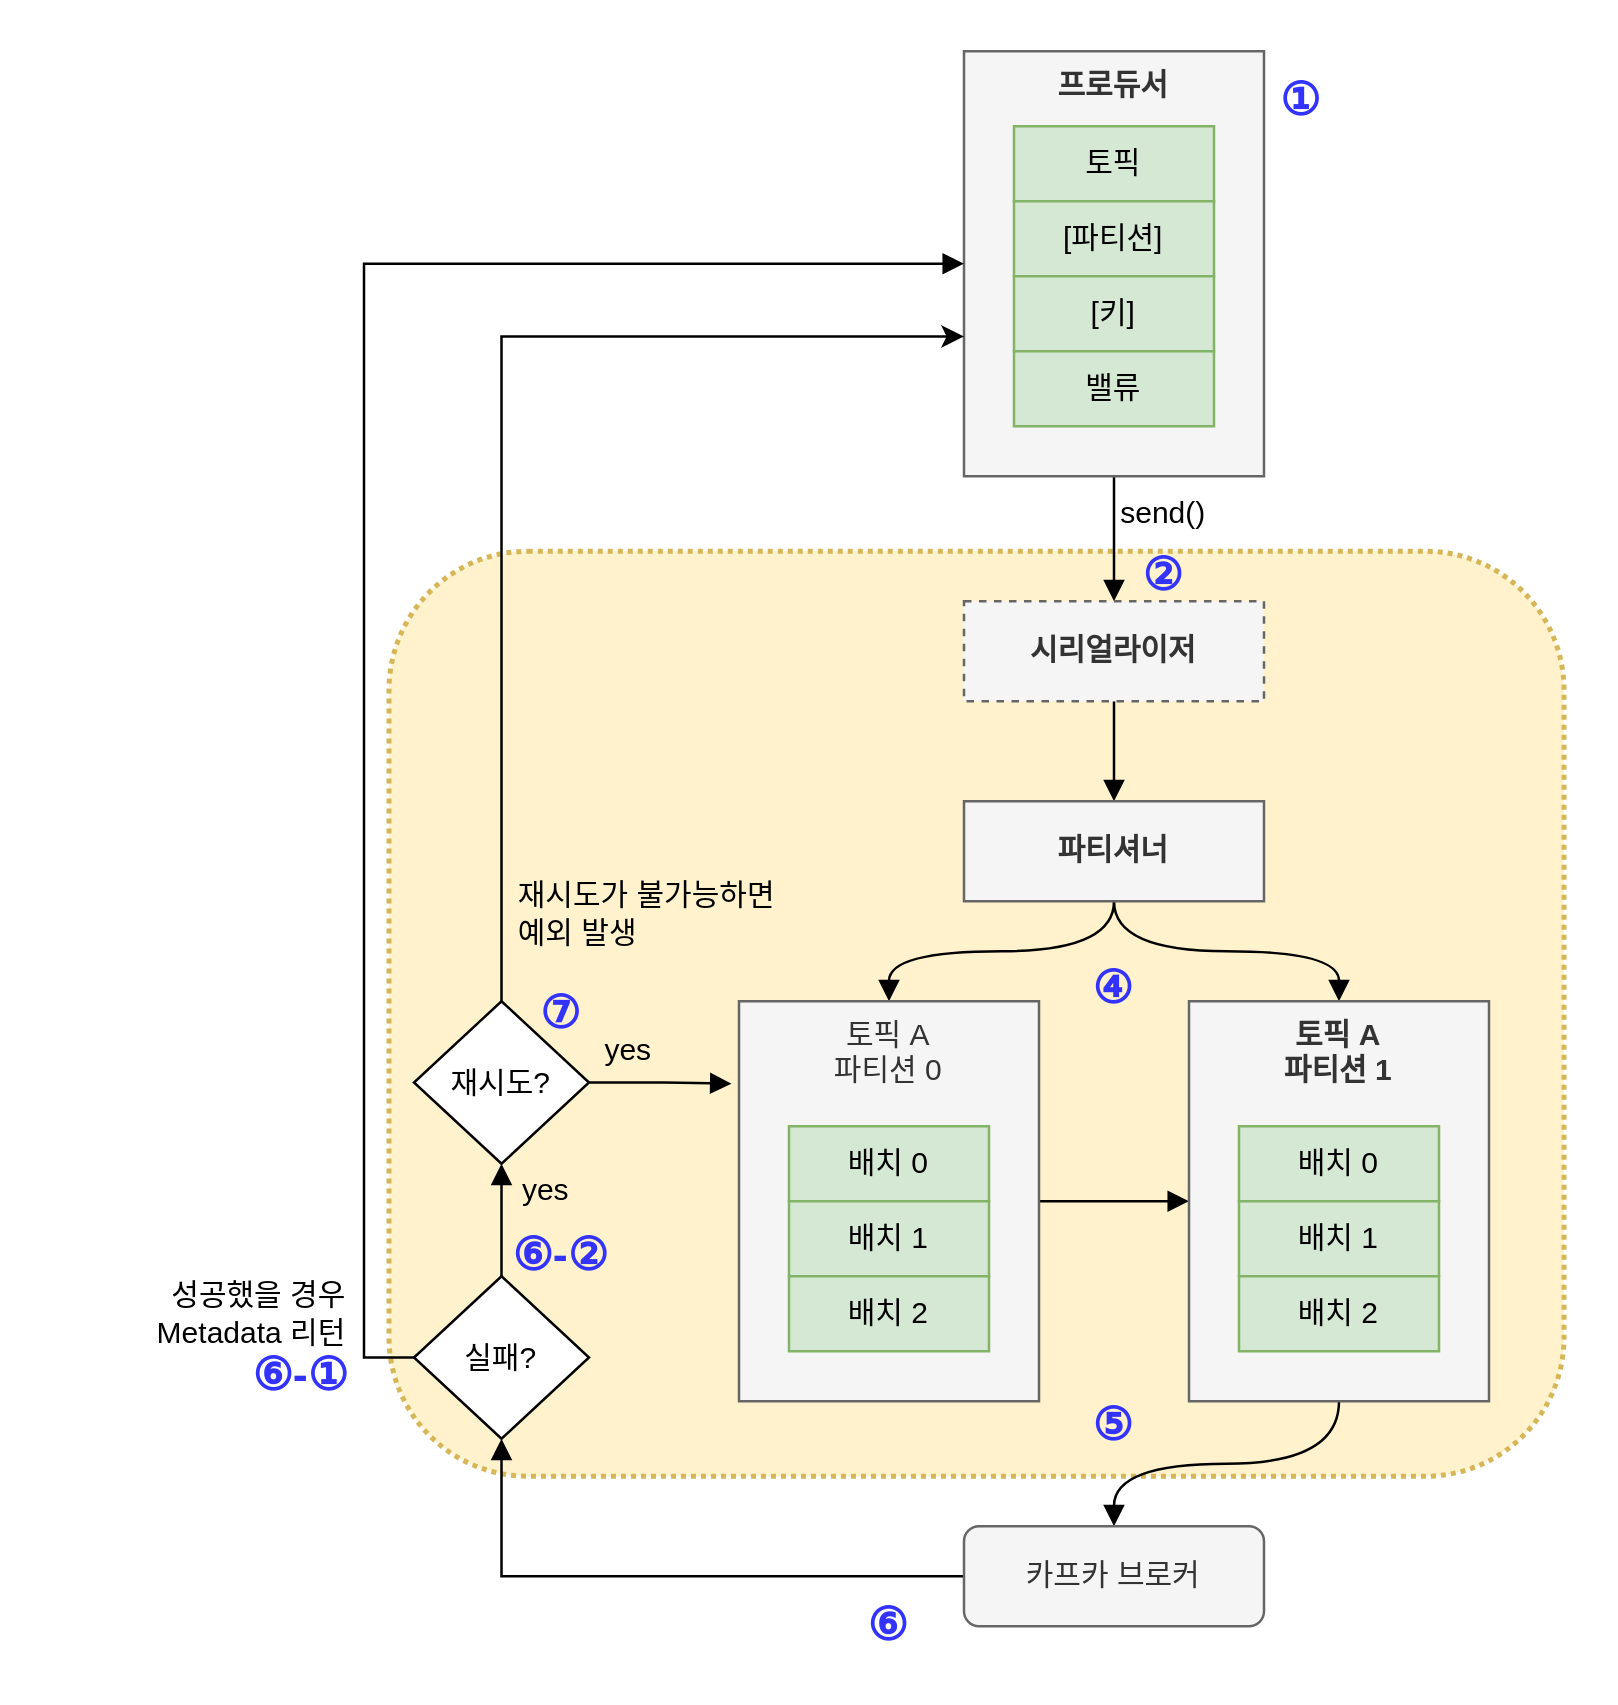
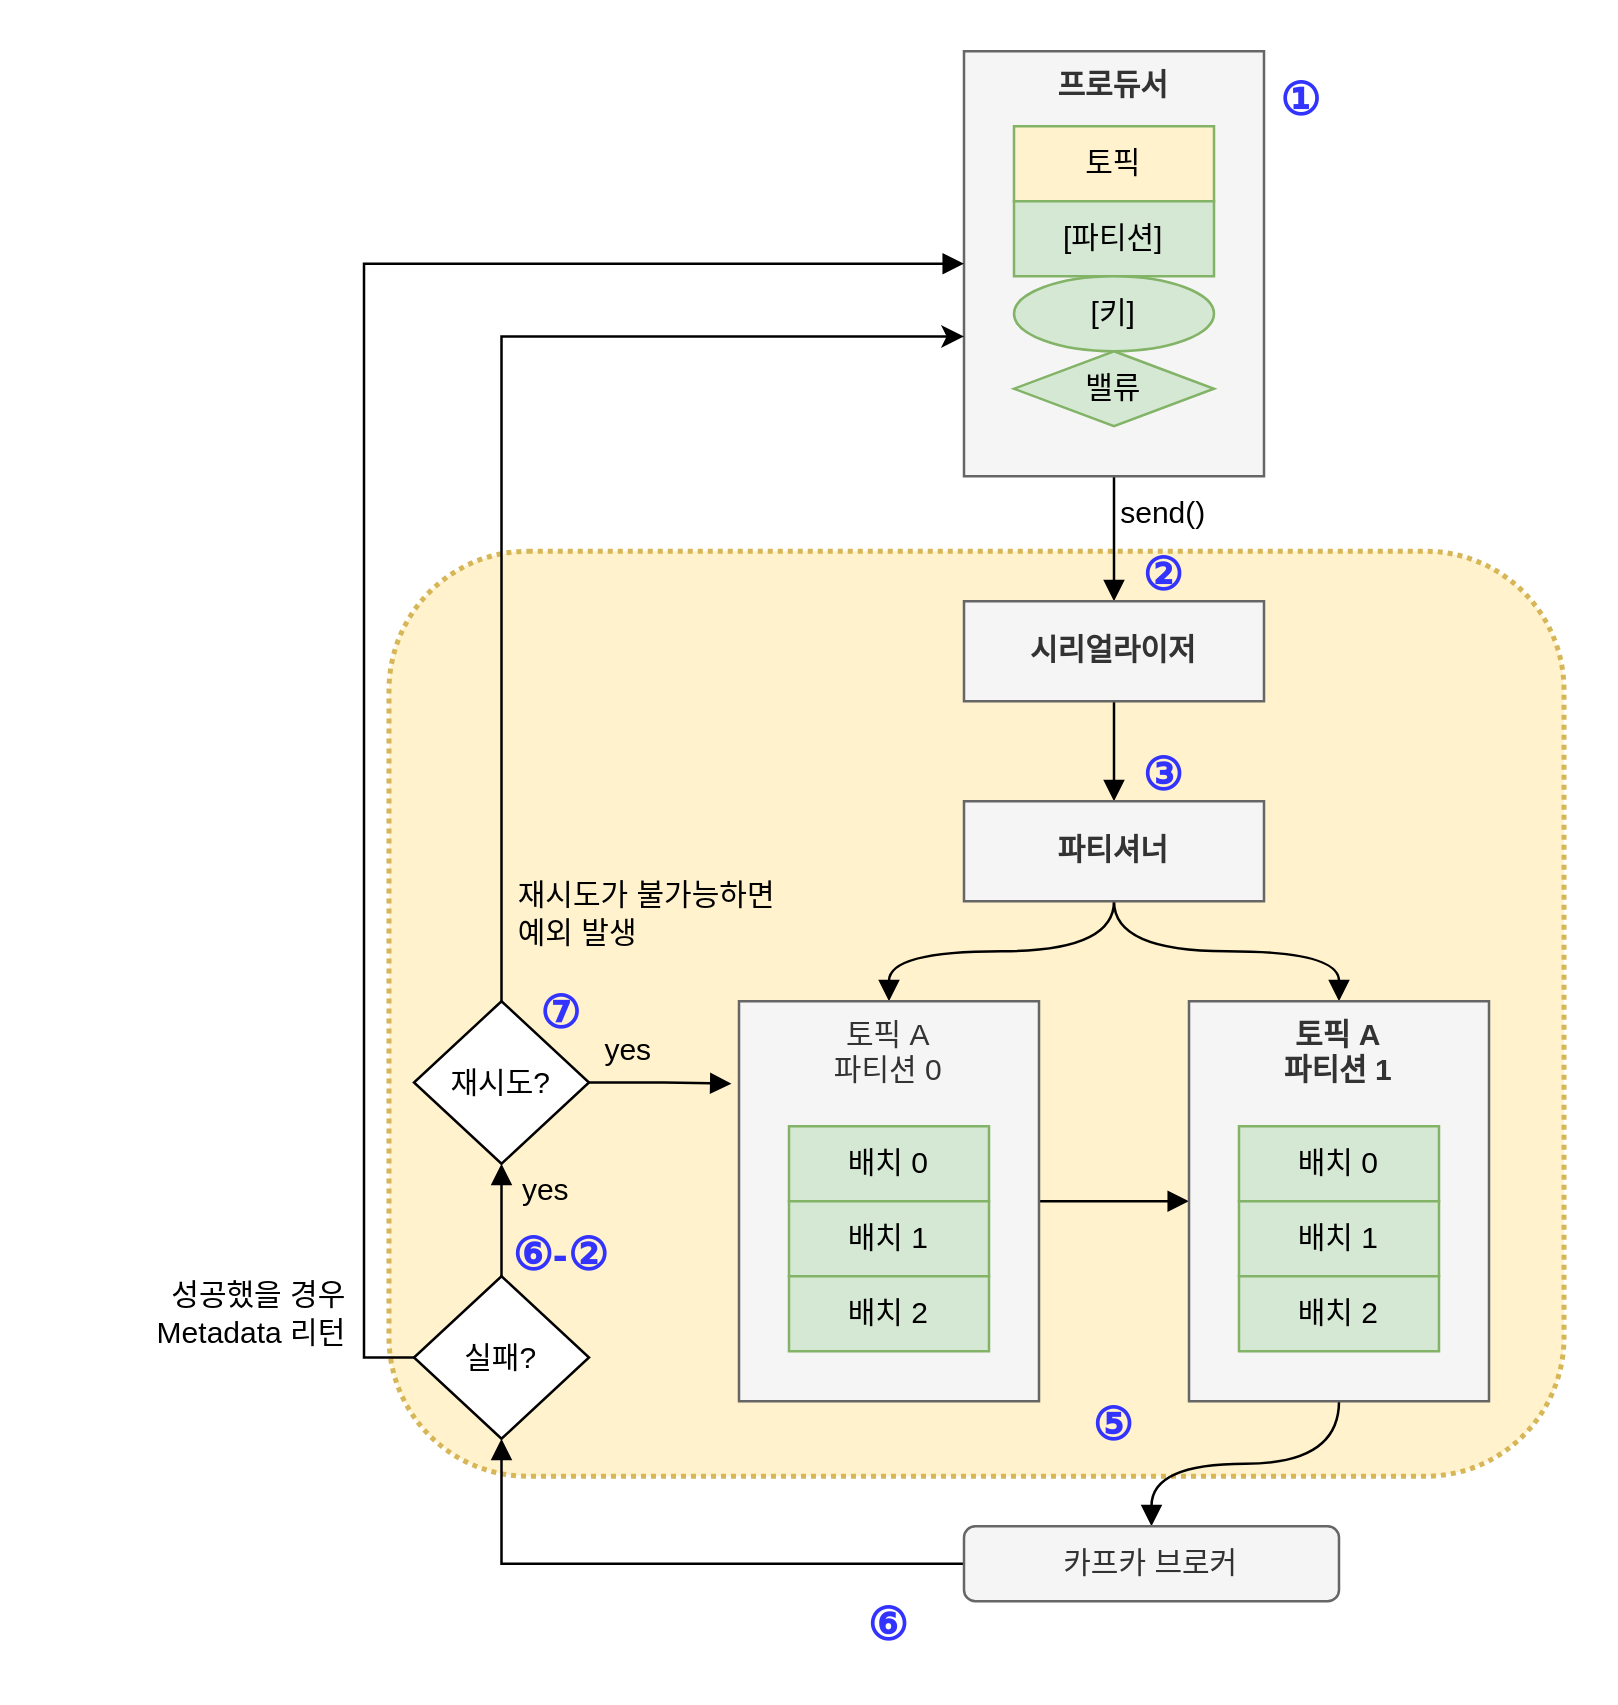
node "토픽": fillcolor #d5e8d4 -> #fff2cc
node "[키]": shape rectangle -> ellipse
node "밸류": shape rectangle -> diamond
node "시리얼라이저": style dashed -> solid
node "③": added
node "④": removed
node "⑥-①": removed
node "카프카 브로커": size 300x100 -> 375x75
